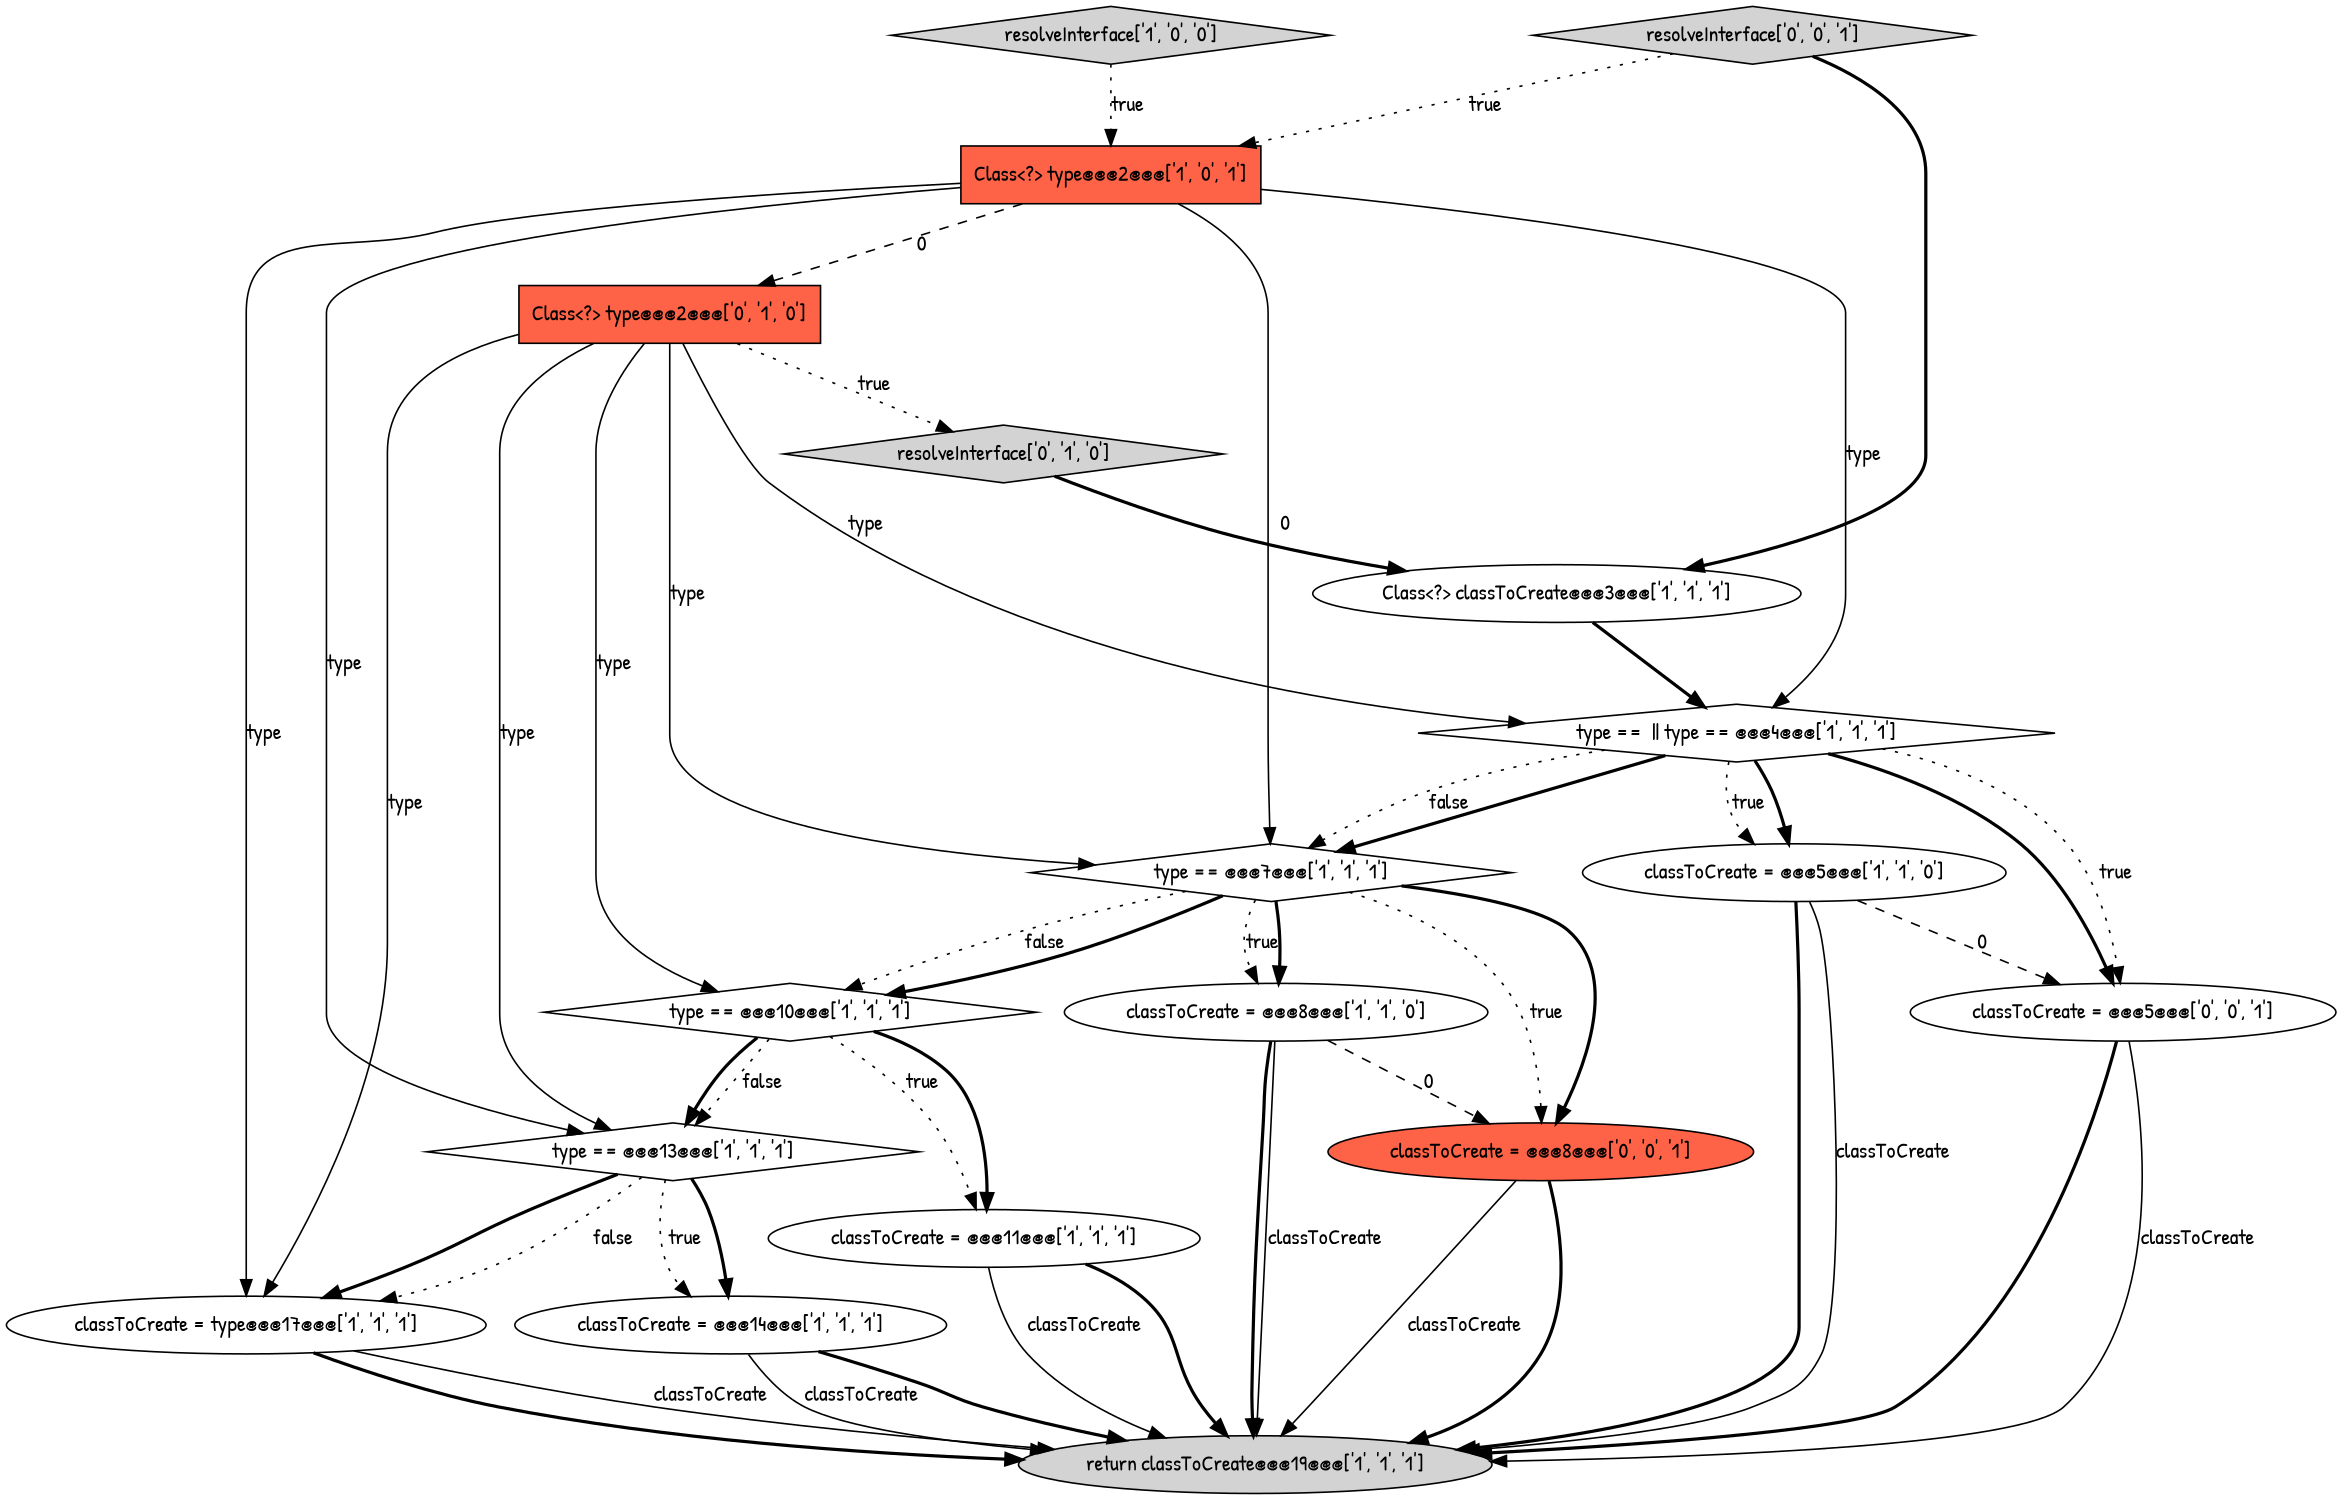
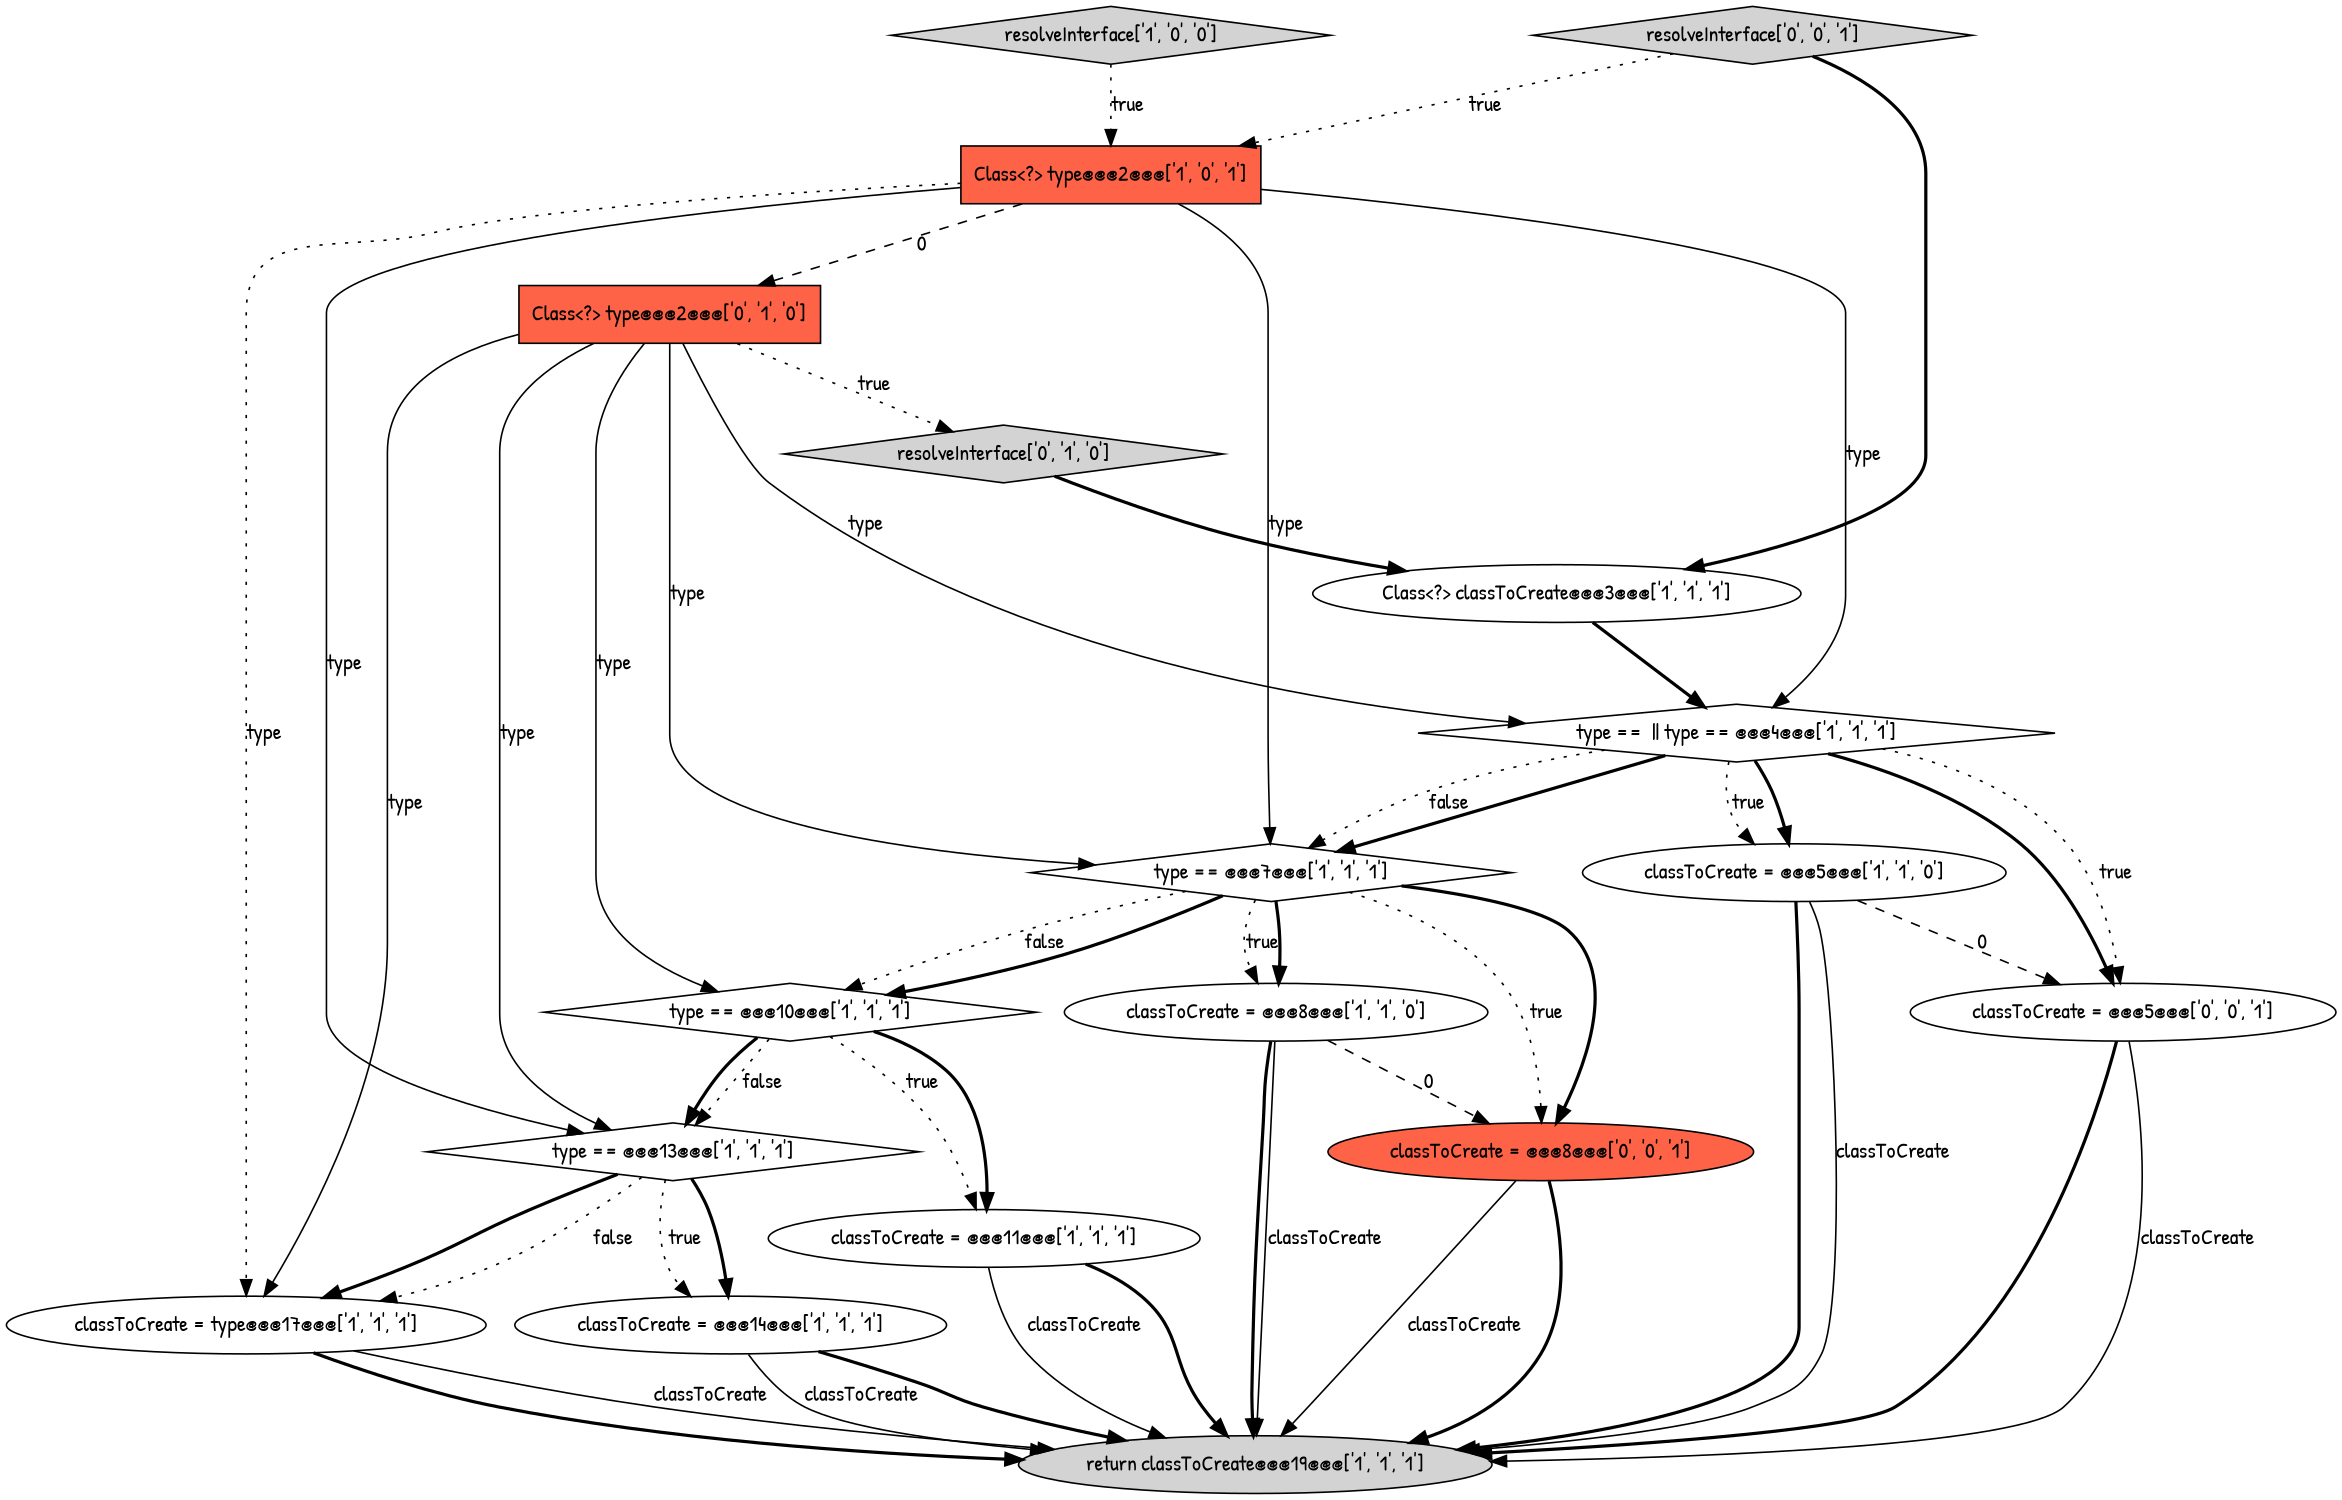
edge "Class<?> type@@@2@@@['1', '0', '1']" -> "classToCreate = type@@@17@@@['1', '1', '1']": style solid -> dotted
edge "Class<?> type@@@2@@@['1', '0', '1']" -> "type == @@@7@@@['1', '1', '1']": label "0" -> "type"
